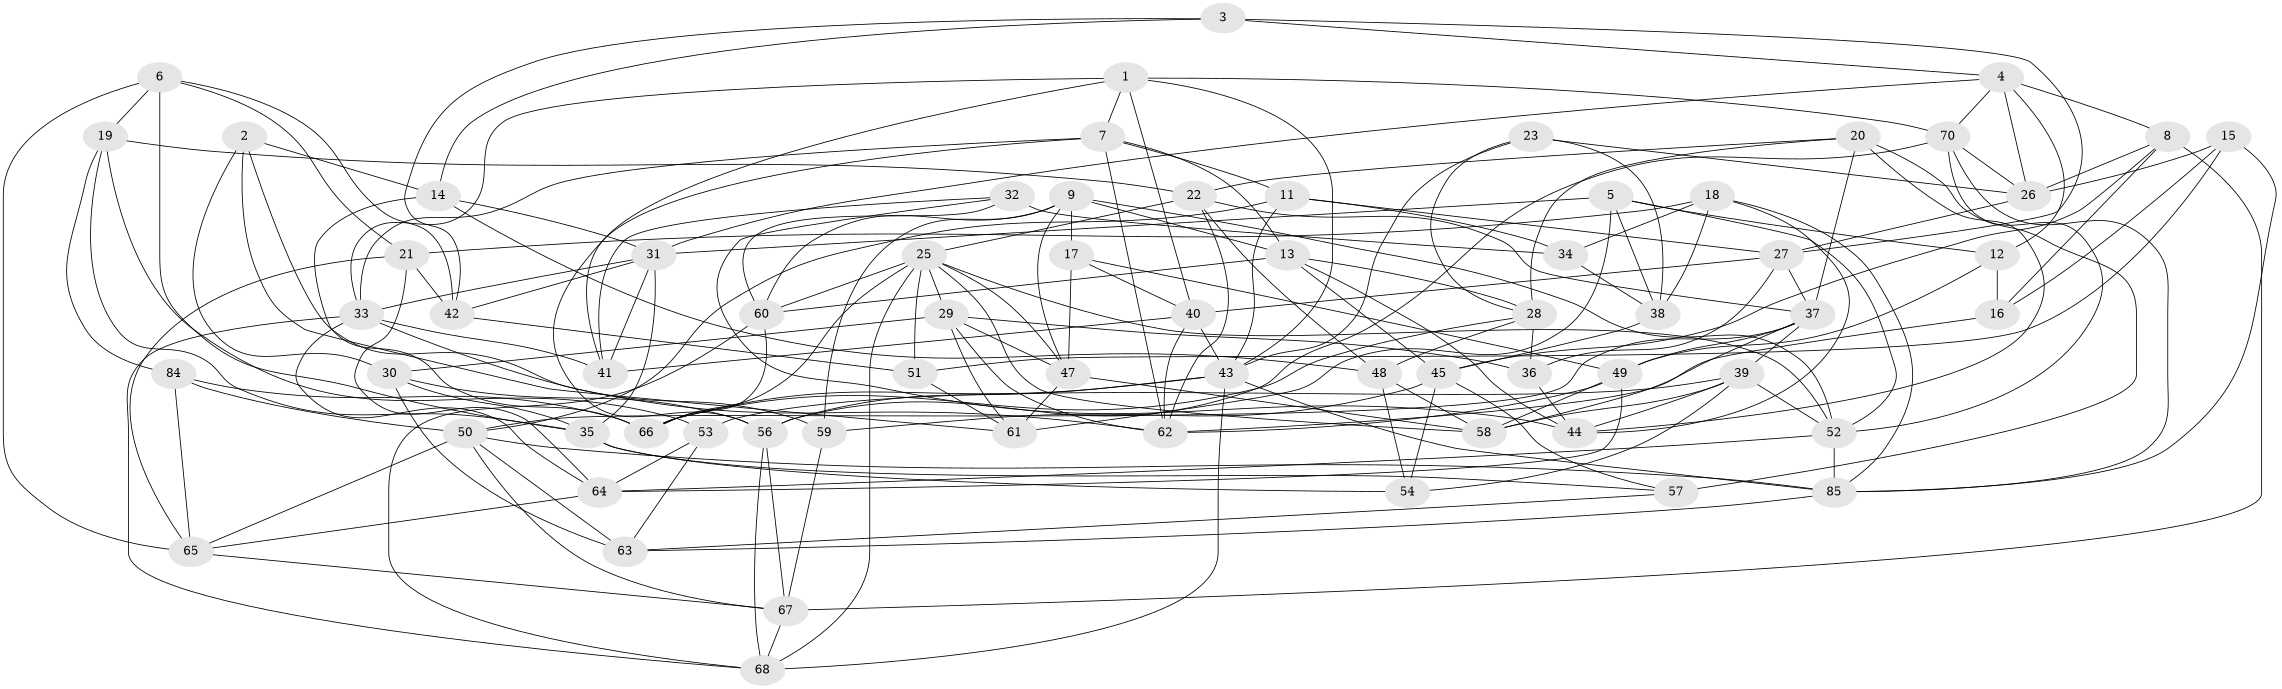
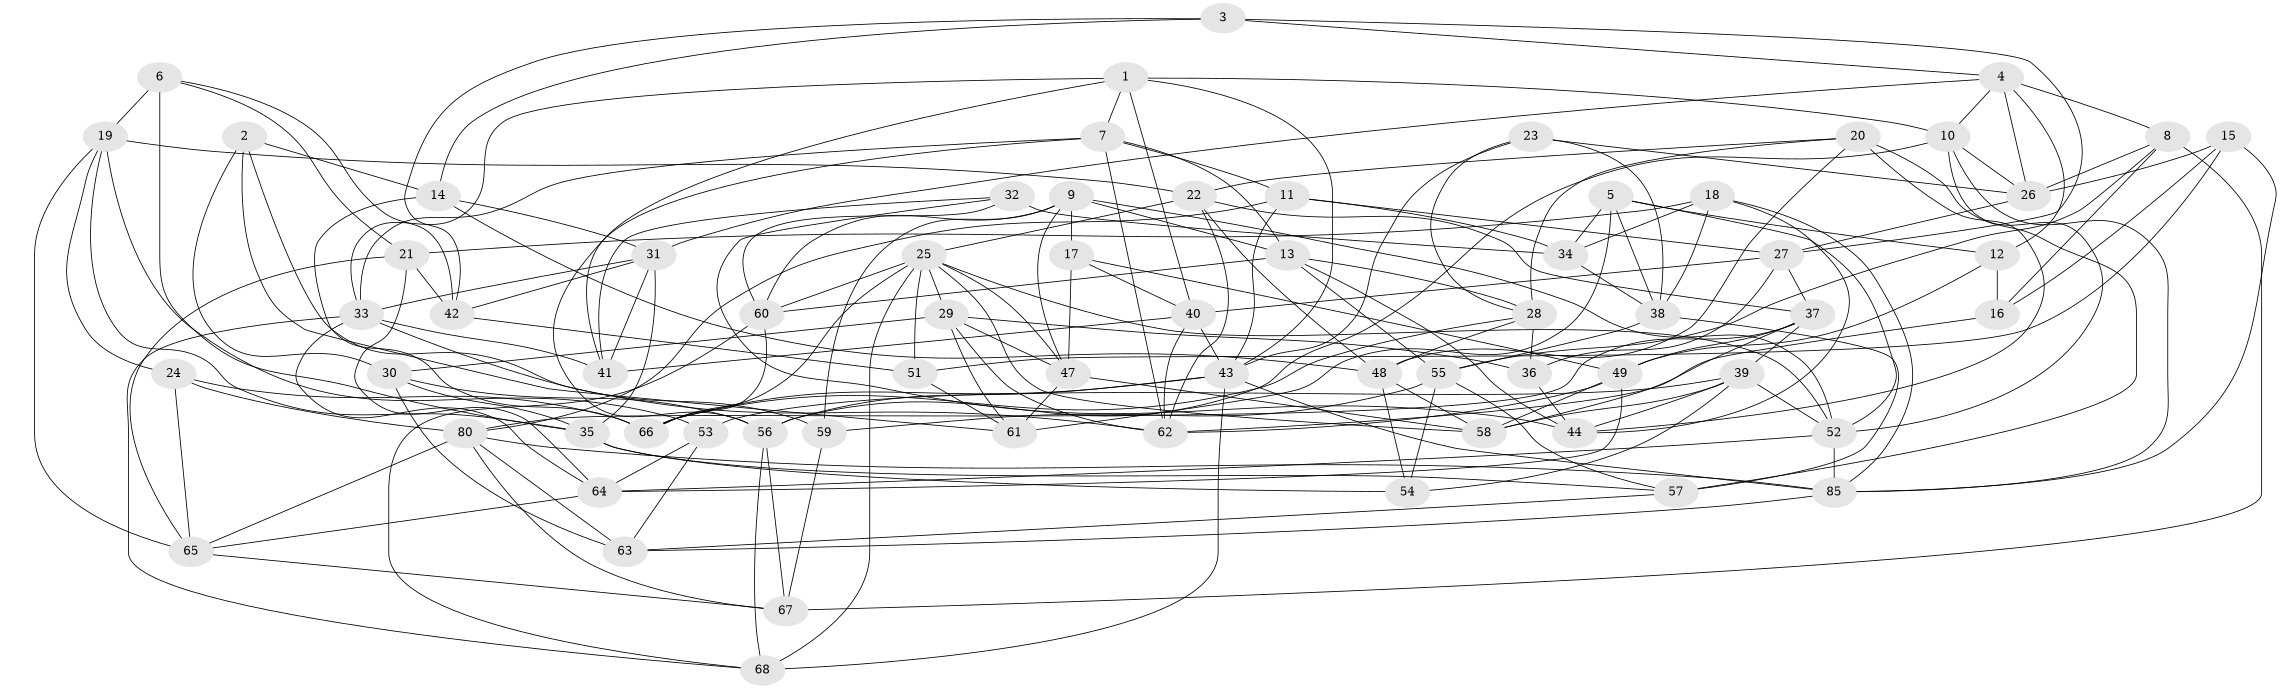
node "70": label "70" -> "10"
edge "20" -- "37": now "20" -- "48"
edge "5" -- "31": now "5" -- "34"
edge "6" -- "65": now "19" -- "65"
node "84": label "84" -> "24"
node "45": label "45" -> "55"
edge "38" -- "57": added
node "50": label "50" -> "80"
edge "67" -- "68": removed
